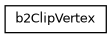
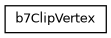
node "b2ClipVertex": label "b2ClipVertex" -> "b7ClipVertex"
